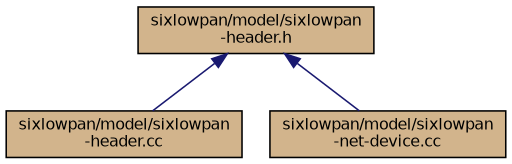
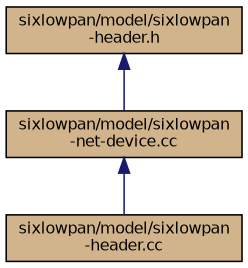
edge "sixlowpan/model/sixlowpan -header.cc" -> "sixlowpan/model/sixlowpan -header.h": now "sixlowpan/model/sixlowpan -header.cc" -> "sixlowpan/model/sixlowpan -net-device.cc"
